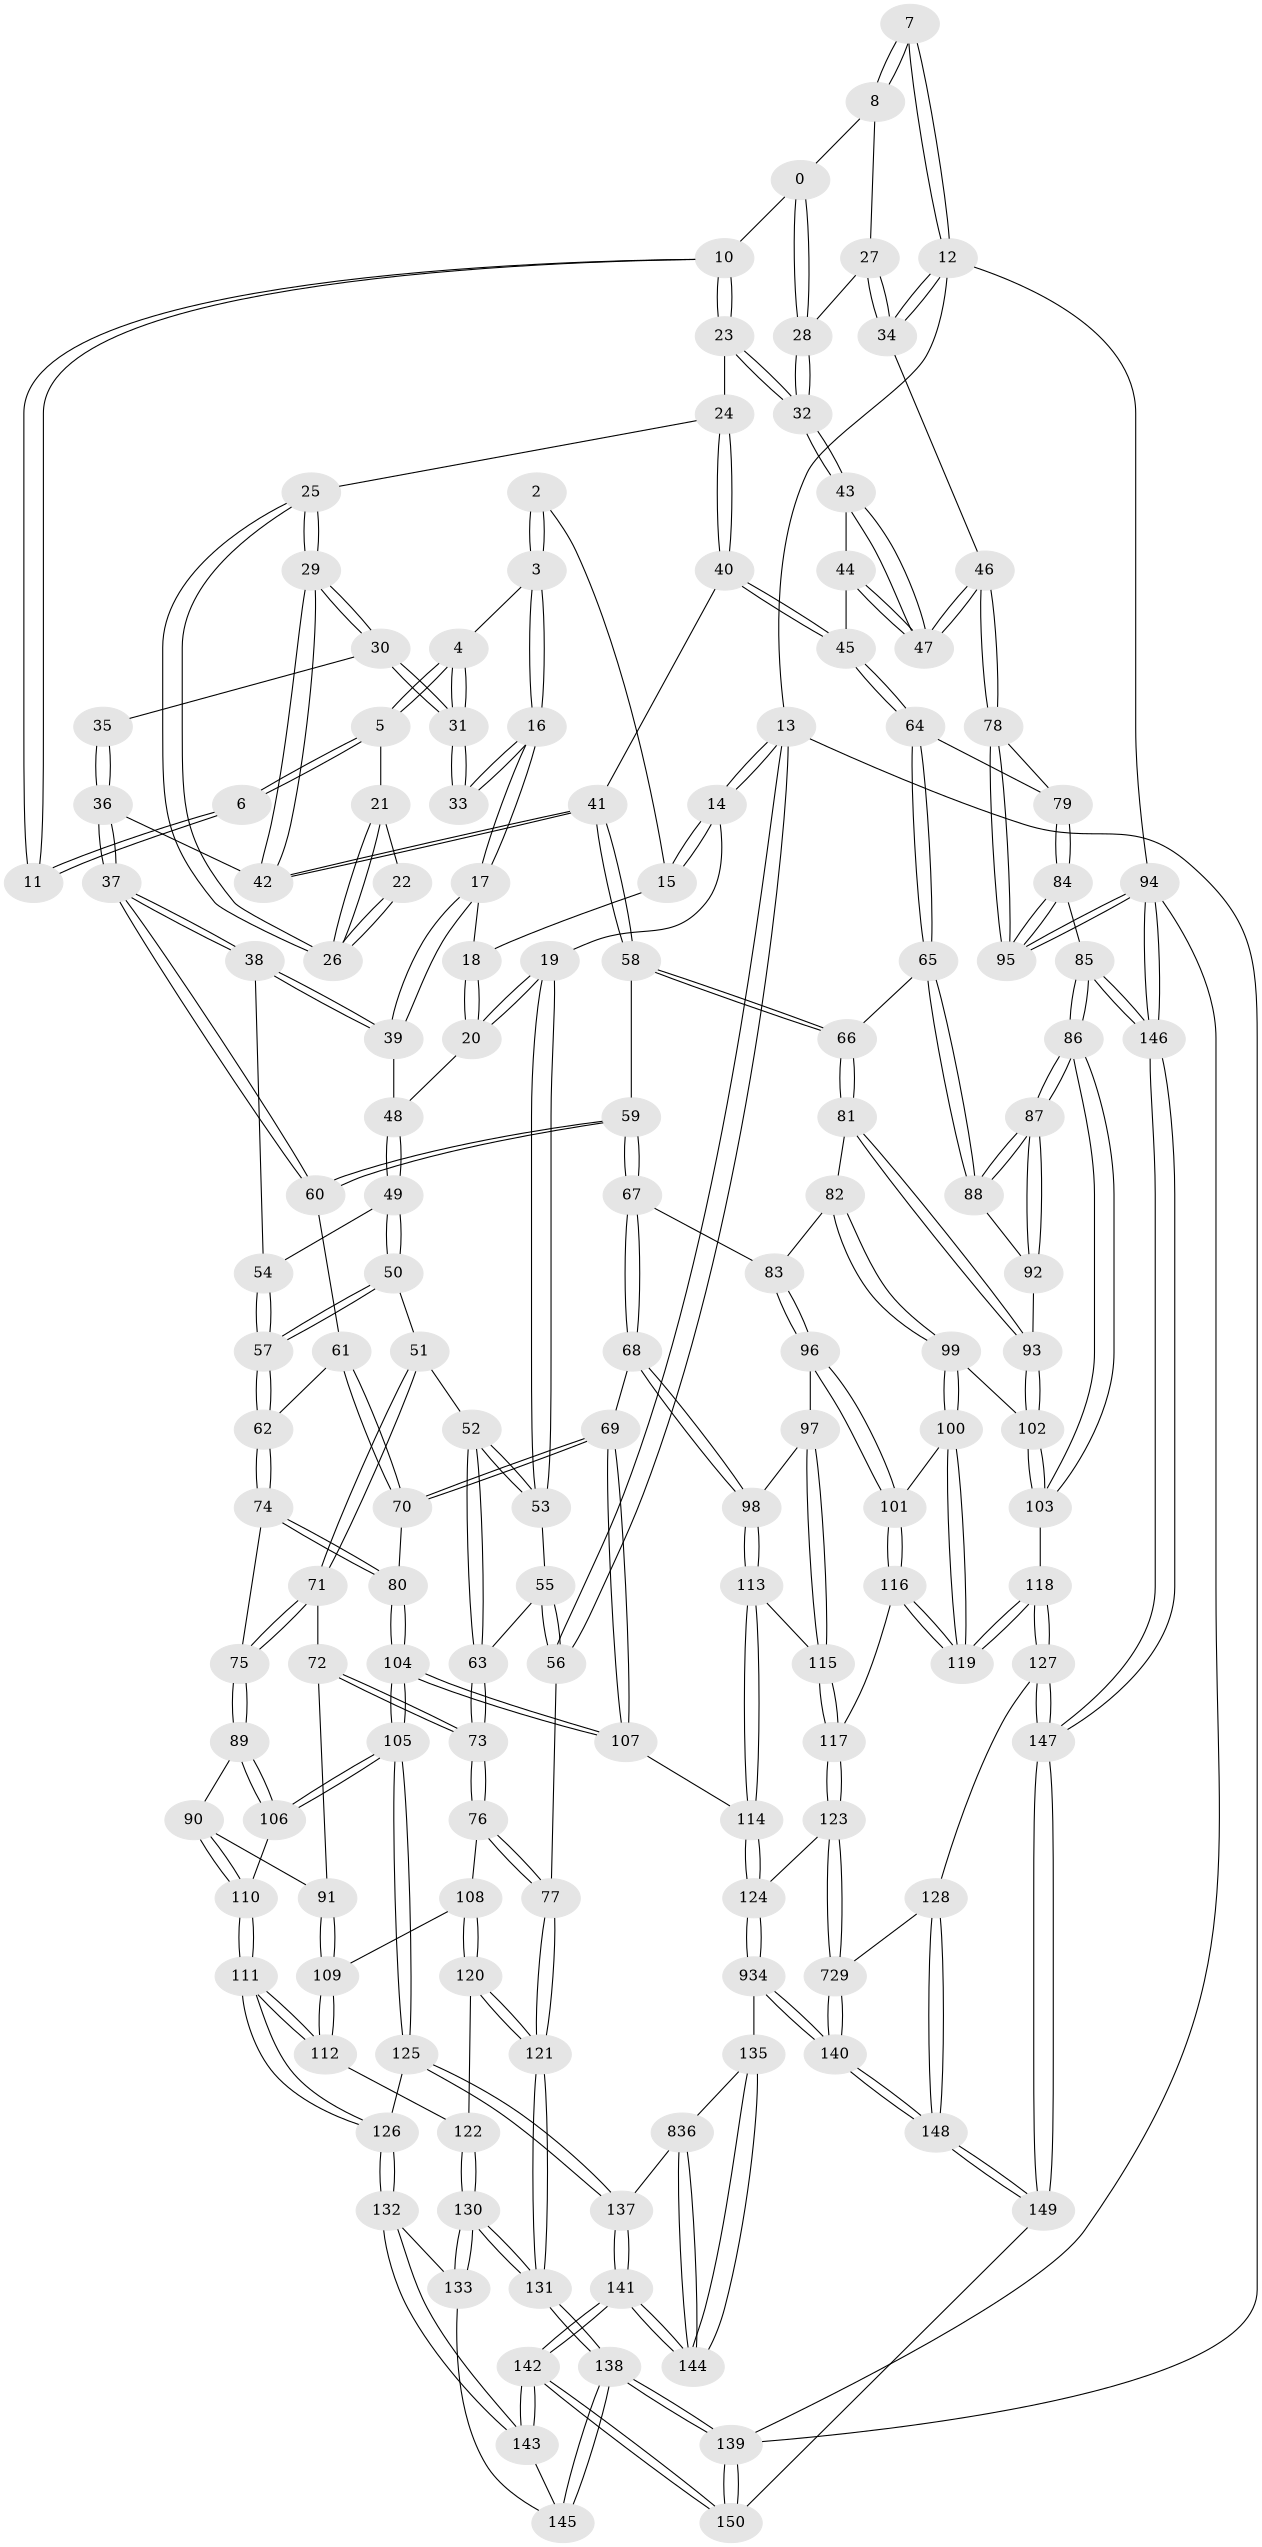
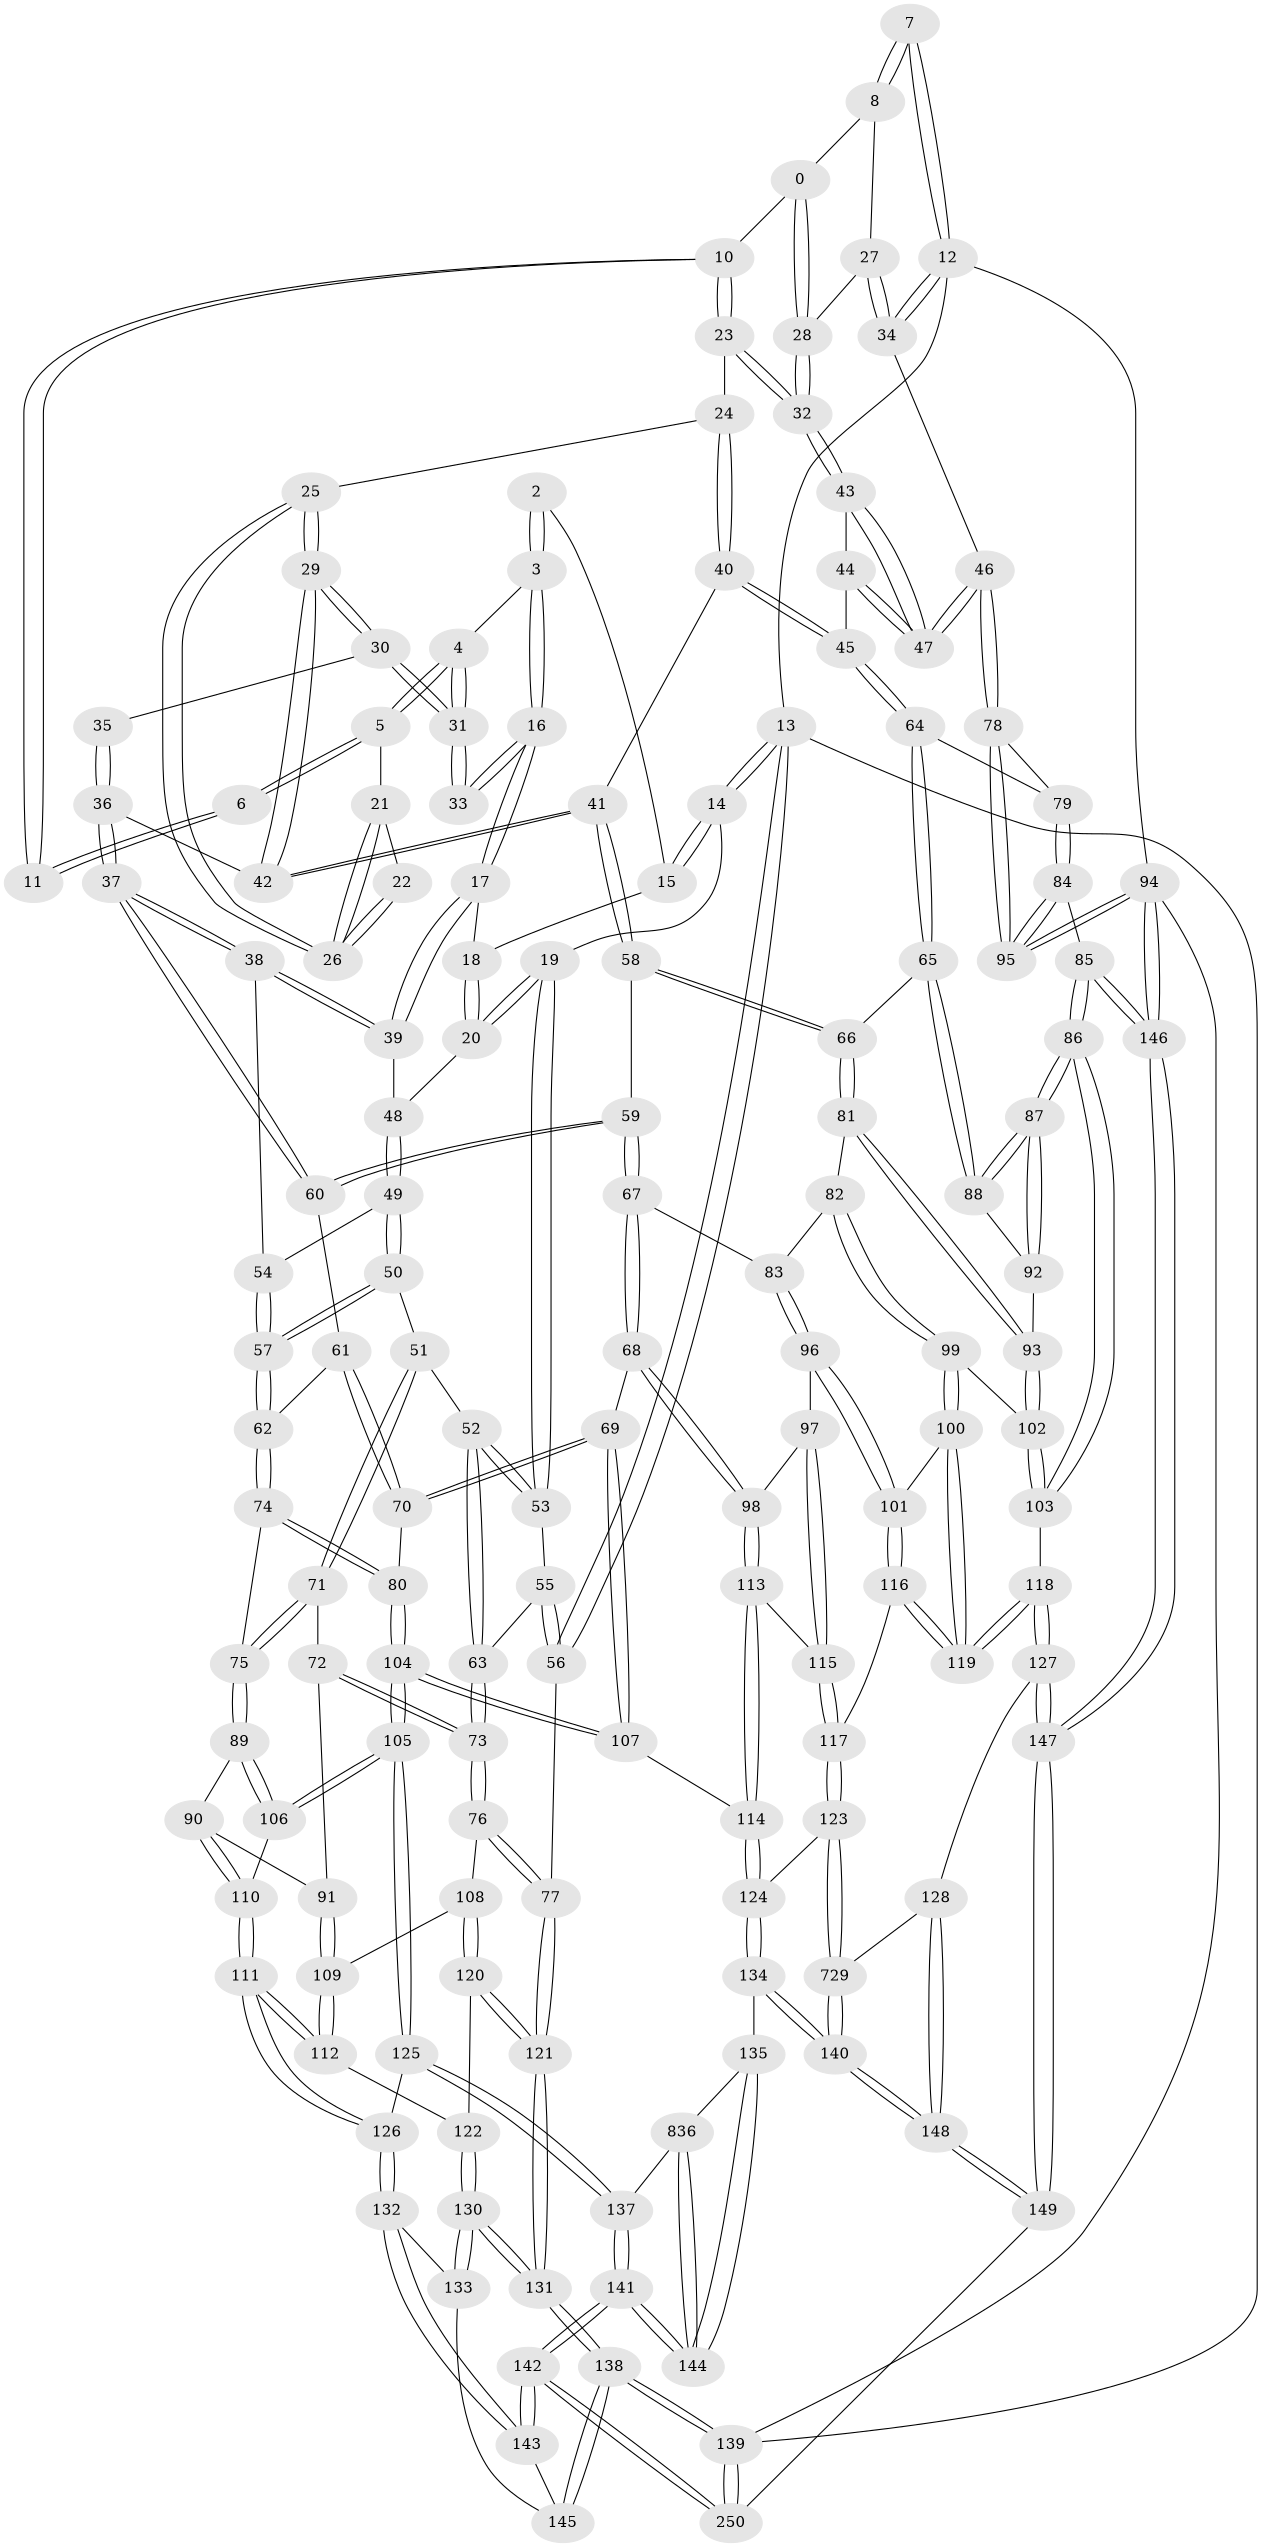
node "934": label "934" -> "134"
node "150": label "150" -> "250"
